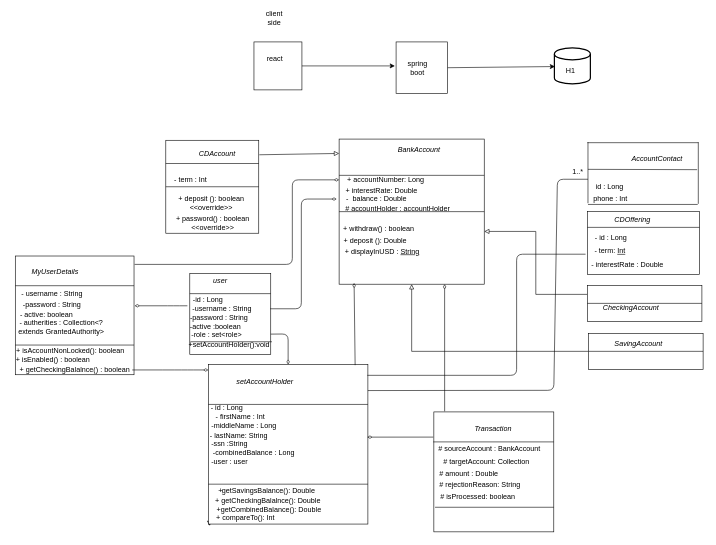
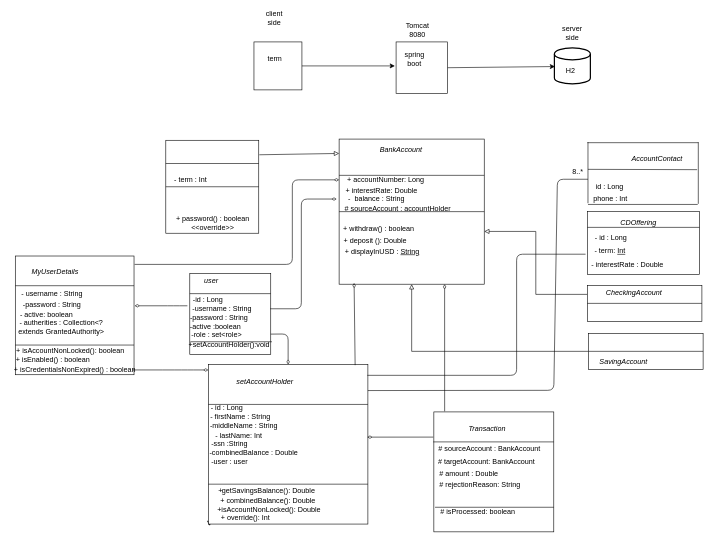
node "Tomcat 8080": added
node "server side": added
node "react": label "react" -> "term"
node "spring boot": moved (418, 68) -> (415, 59)
node "H1": label "H1" -> "H2"
node "BankAccount": moved (419, 150) -> (401, 150)
node "CDAccount": removed
node "1..*": label "1..*" -> "8..*"
node "- balance : Double": label "- balance : Double" -> "- balance : String"
node "+ deposit (): boolean <<override>>": removed
node "# accountHolder : accountHolder": label "# accountHolder : accountHolder" -> "# sourceAccount : accountHolder"
node "CDOffering": moved (633, 220) -> (639, 223)
node "user": moved (221, 281) -> (212, 281)
node "CheckingAccount": moved (631, 308) -> (634, 293)
node "SavingAccount": moved (639, 344) -> (624, 362)
node "+ getCheckingBalalnce() : boolean": label "+ getCheckingBalalnce() : boolean" -> "+ isCredentialsNonExpired() : boolean"
node "- firstName : Int": label "- firstName : Int" -> "- firstName : String"
node "-middleName : Long": label "-middleName : Long" -> "-middleName : String"
node "Transaction": moved (494, 429) -> (488, 429)
node "- lastName: String": label "- lastName: String" -> "- lastName: Int"
node "-combinedBalance : Long": label "-combinedBalance : Long" -> "-combinedBalance : Double"
node "# targetAccount: Collection": label "# targetAccount: Collection" -> "# targetAccount: BankAccount"
node "# isProcessed: boolean": moved (478, 497) -> (478, 512)
node "+ getCheckingBalalnce(): Double": label "+ getCheckingBalalnce(): Double" -> "+ combinedBalance(): Double"
node "+getCombinedBalance(): Double": label "+getCombinedBalance(): Double" -> "+isAccountNonLocked(): Double"
node "+ compareTo(): Int": label "+ compareTo(): Int" -> "+ override(): Int"
